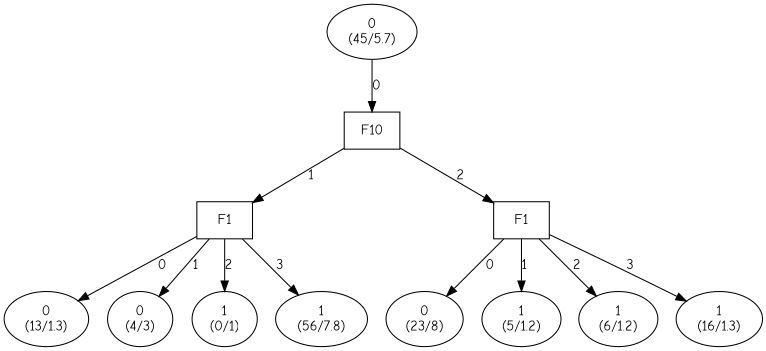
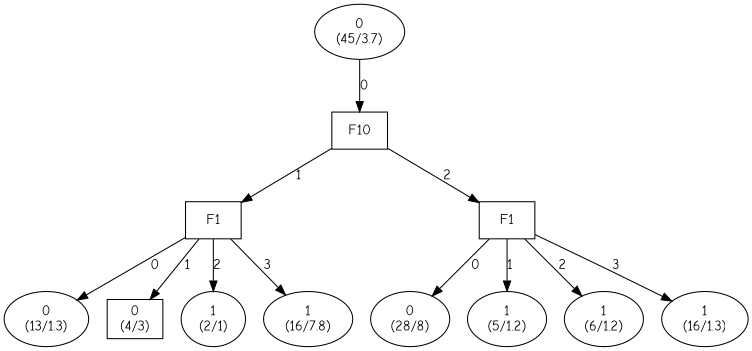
node "0 (45/5.7)": label "0 (45/5.7)" -> "0 (45/3.7)"
node "0 (4/3)": shape ellipse -> box
node "1 (0/1)": label "1 (0/1)" -> "1 (2/1)"
node "1 (56/7.8)": label "1 (56/7.8)" -> "1 (16/7.8)"
node "0 (23/8)": label "0 (23/8)" -> "0 (28/8)"
